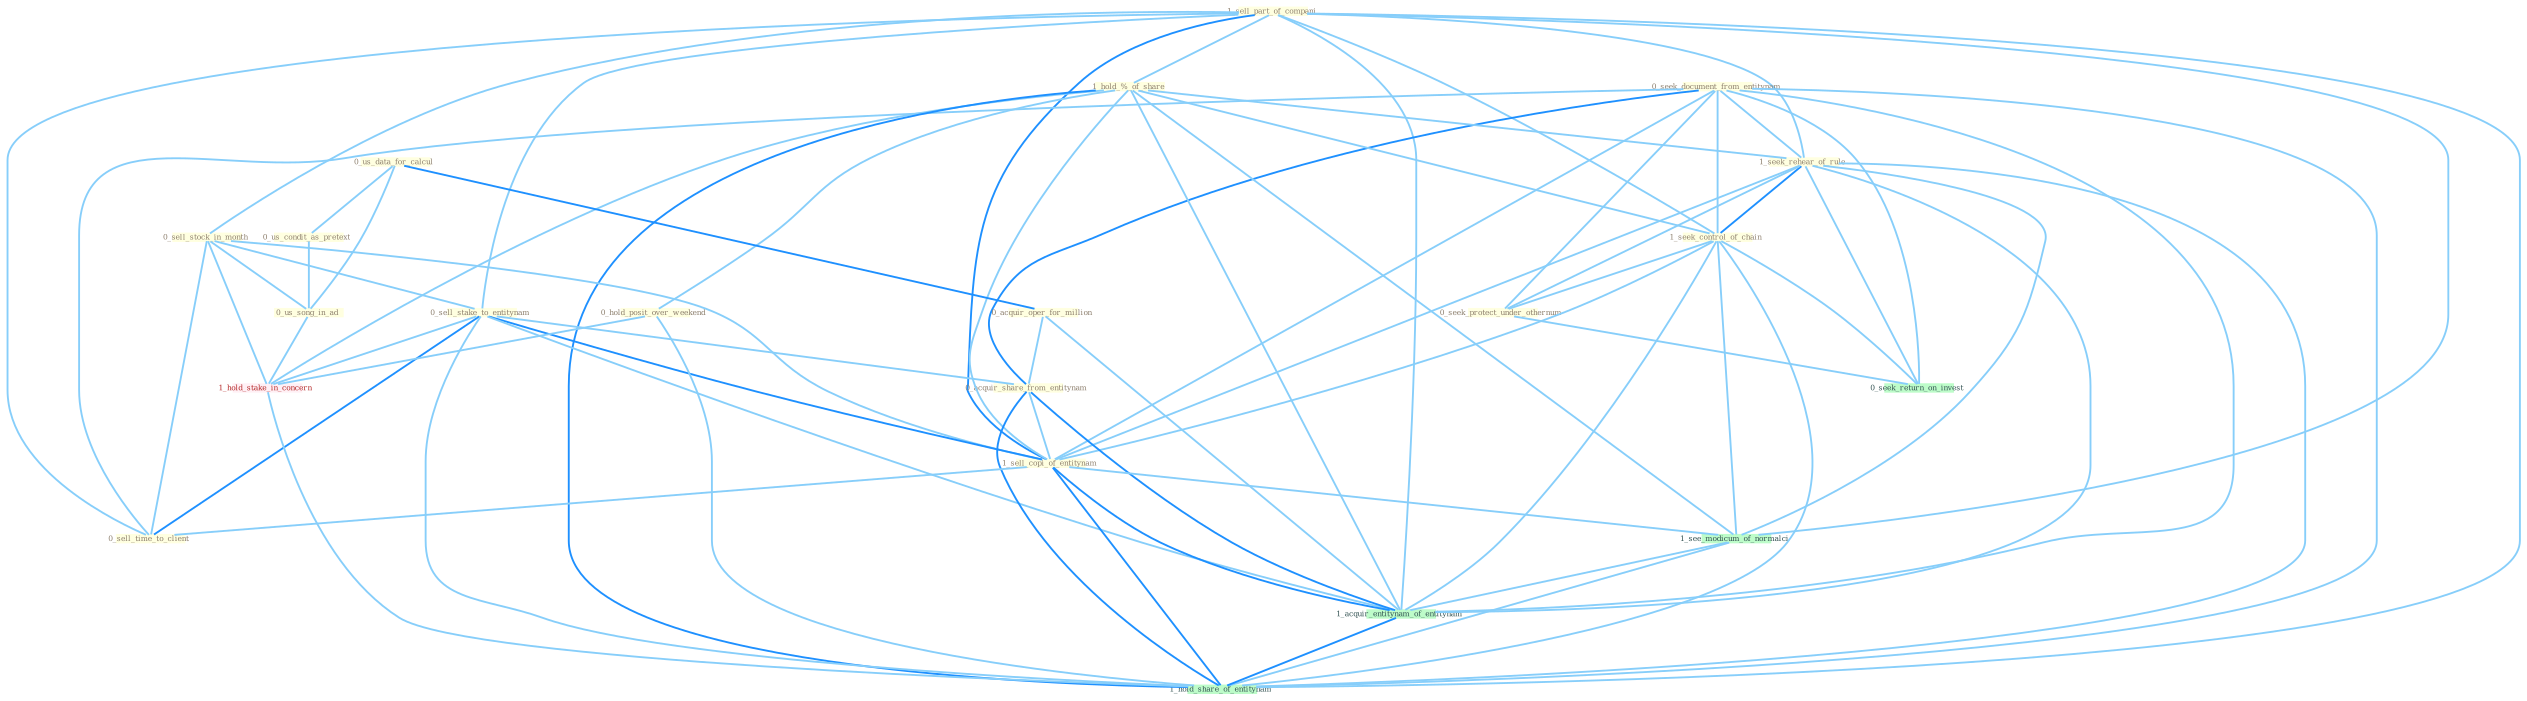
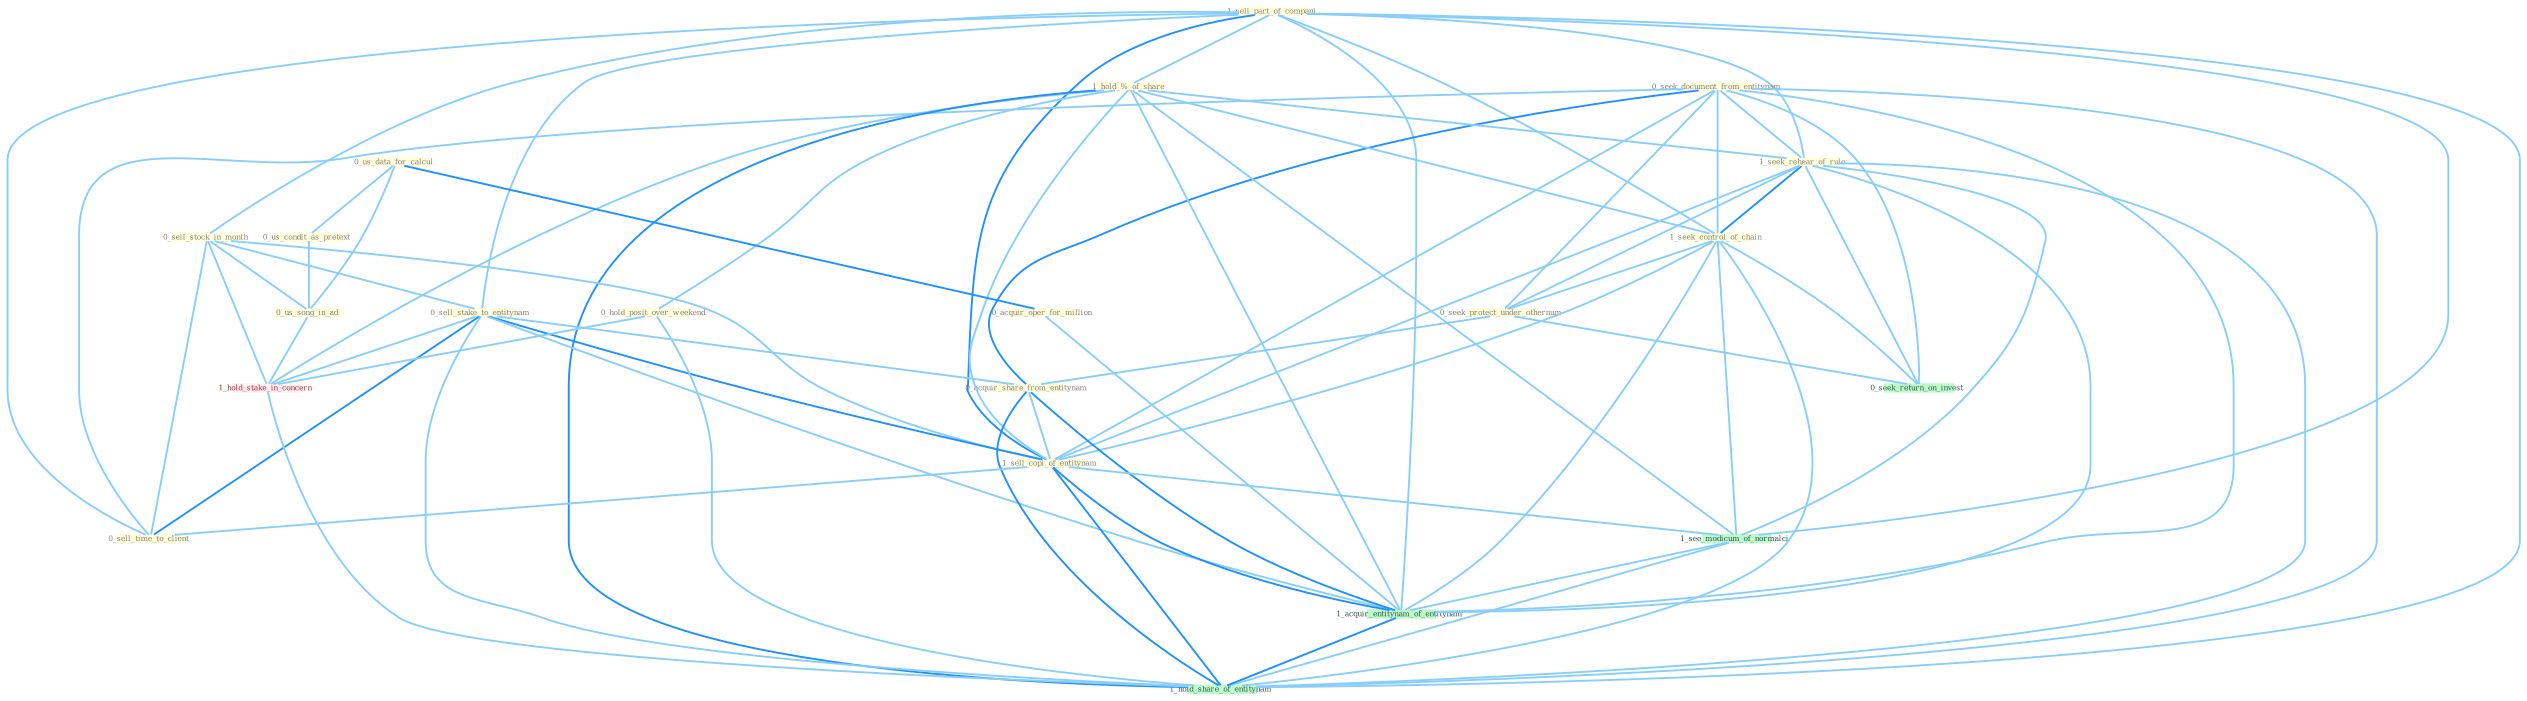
edge "0_acquir_oper_for_million" -- "0_acquir_share_from_entitynam": now "0_seek_protect_under_othernum" -- "0_acquir_share_from_entitynam"
